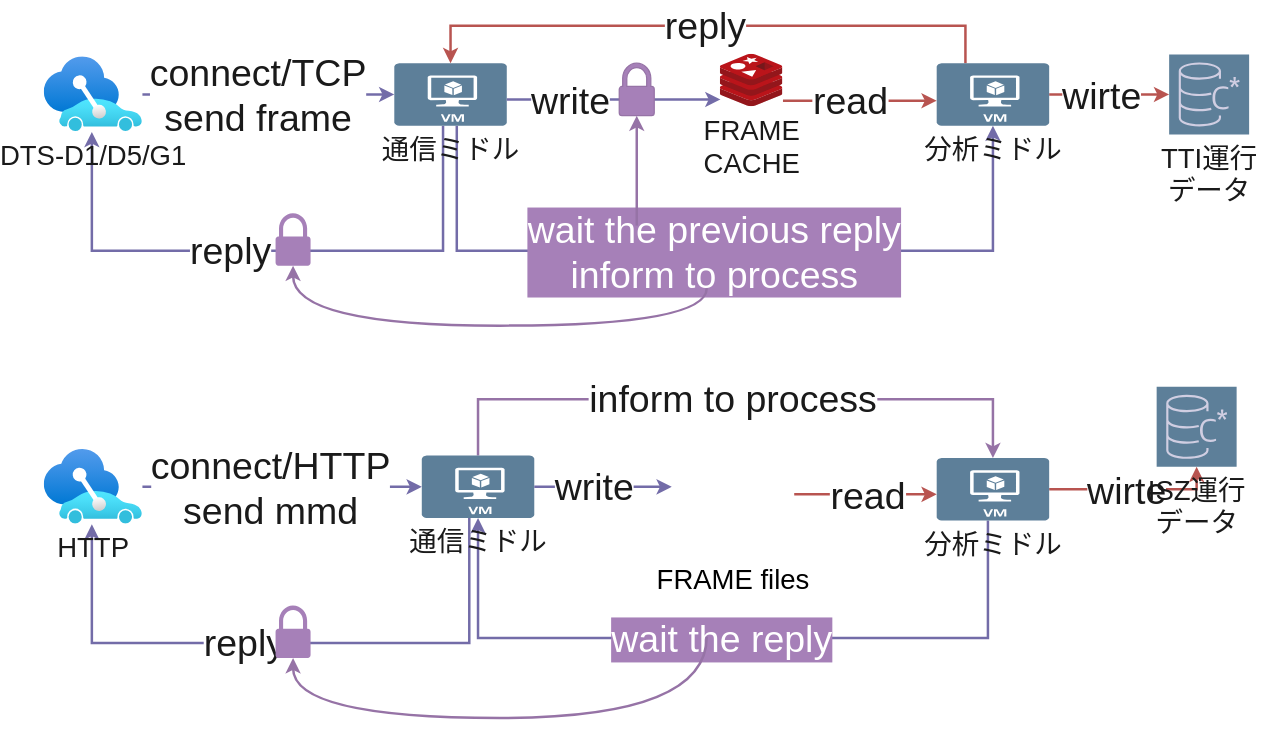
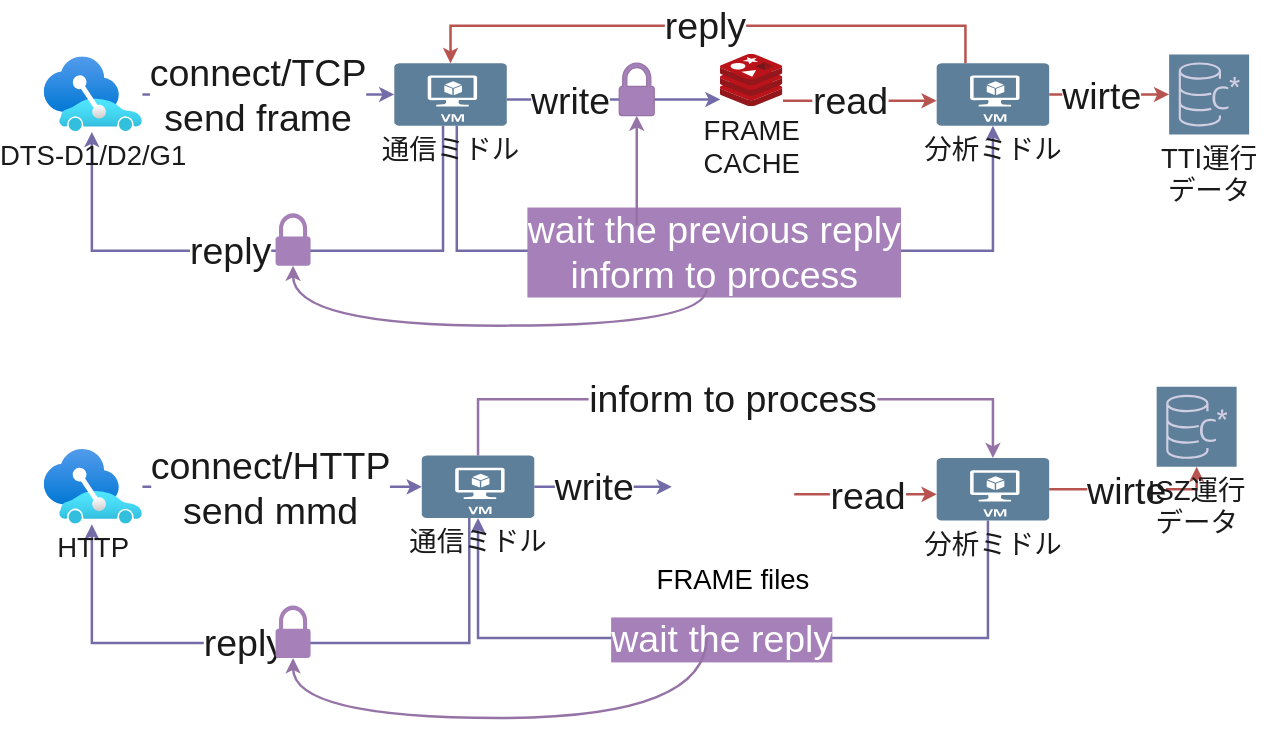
node "DTS-D1/D5/G1": label "DTS-D1/D5/G1" -> "DTS-D1/D2/G1"
